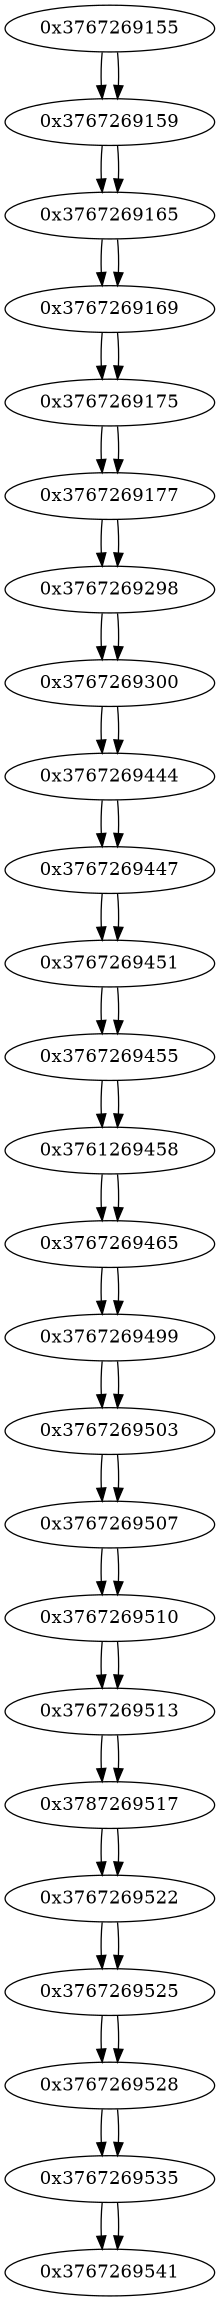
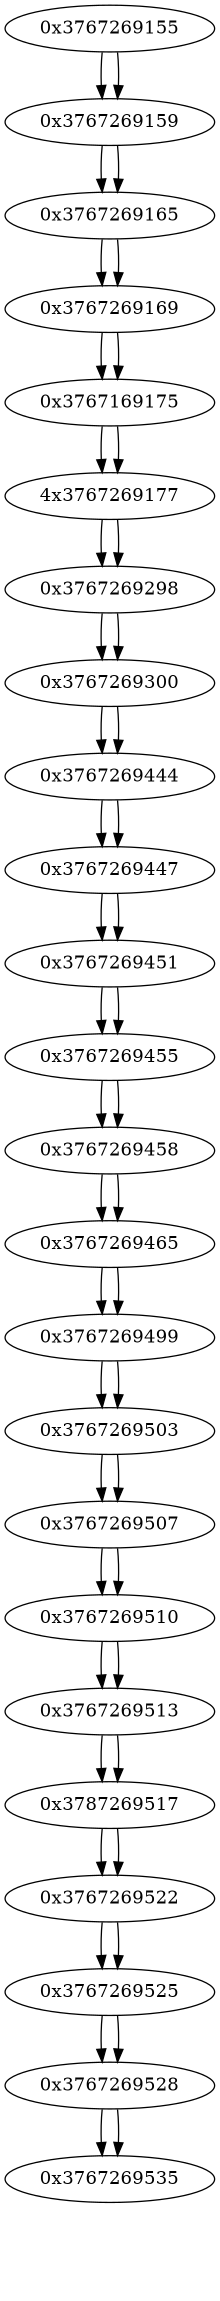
node "0x3767269175": label "0x3767269175" -> "0x3767169175"
node "0x3767269177": label "0x3767269177" -> "4x3767269177"
node "0x3761269458": label "0x3761269458" -> "0x3767269458"
node "0x3767269541": removed
